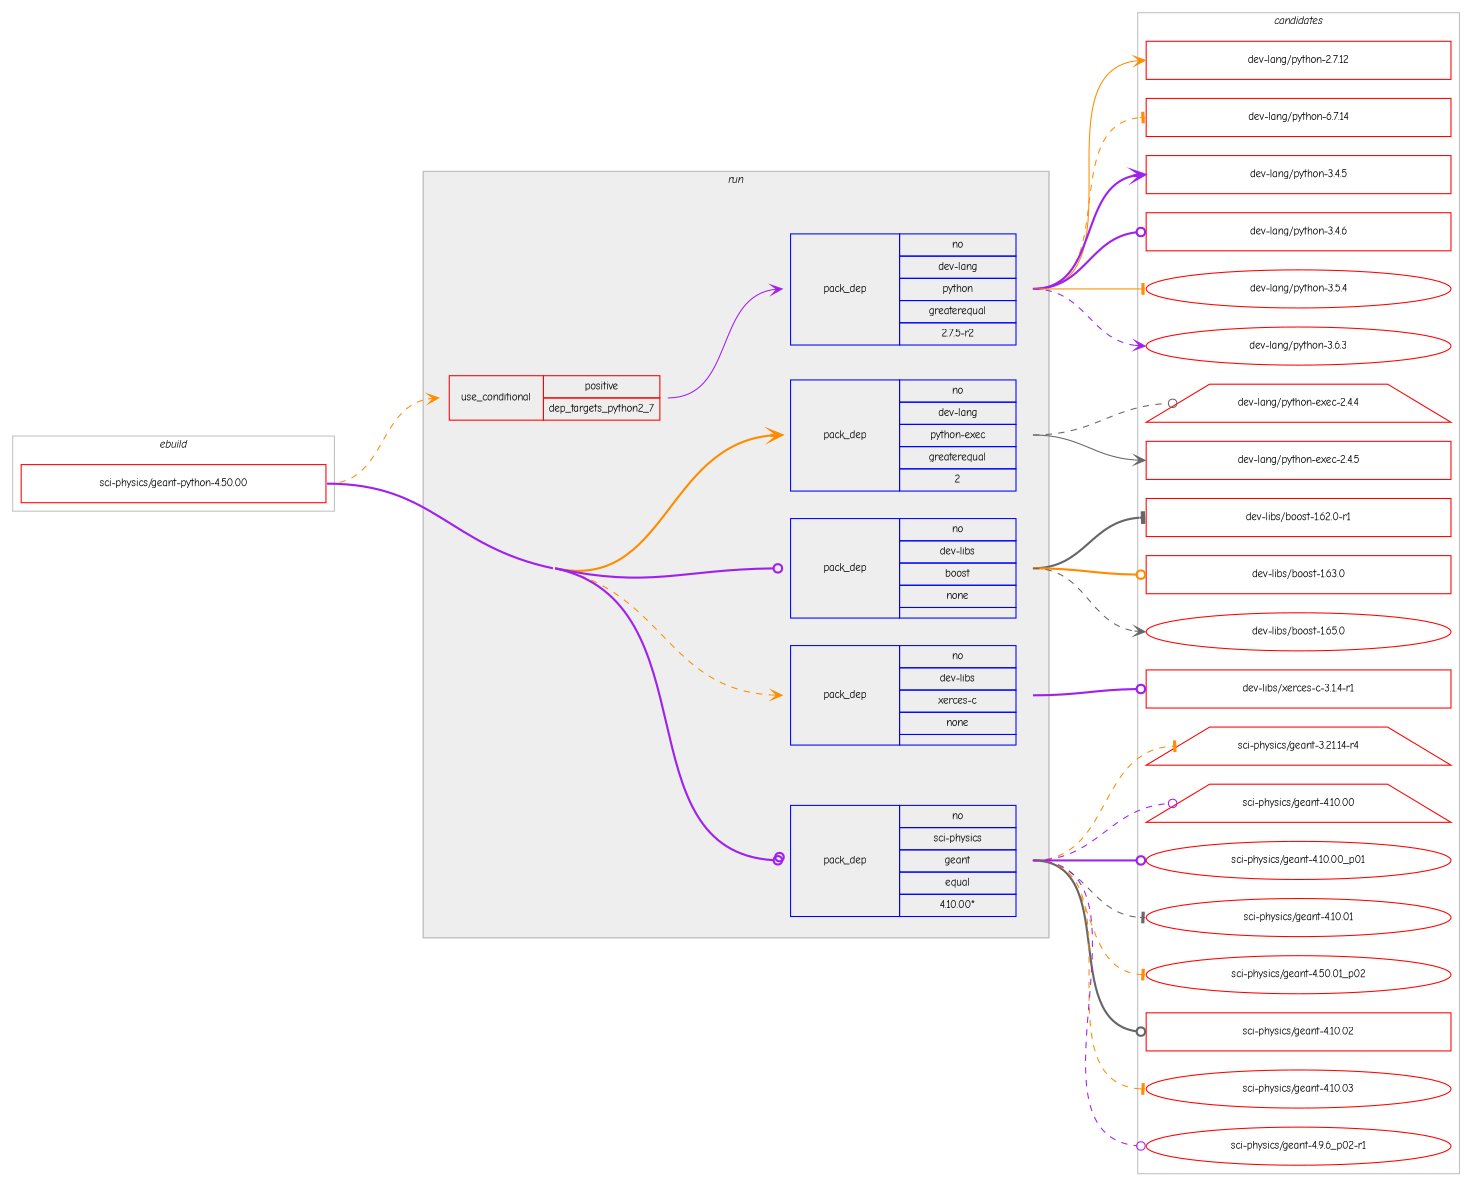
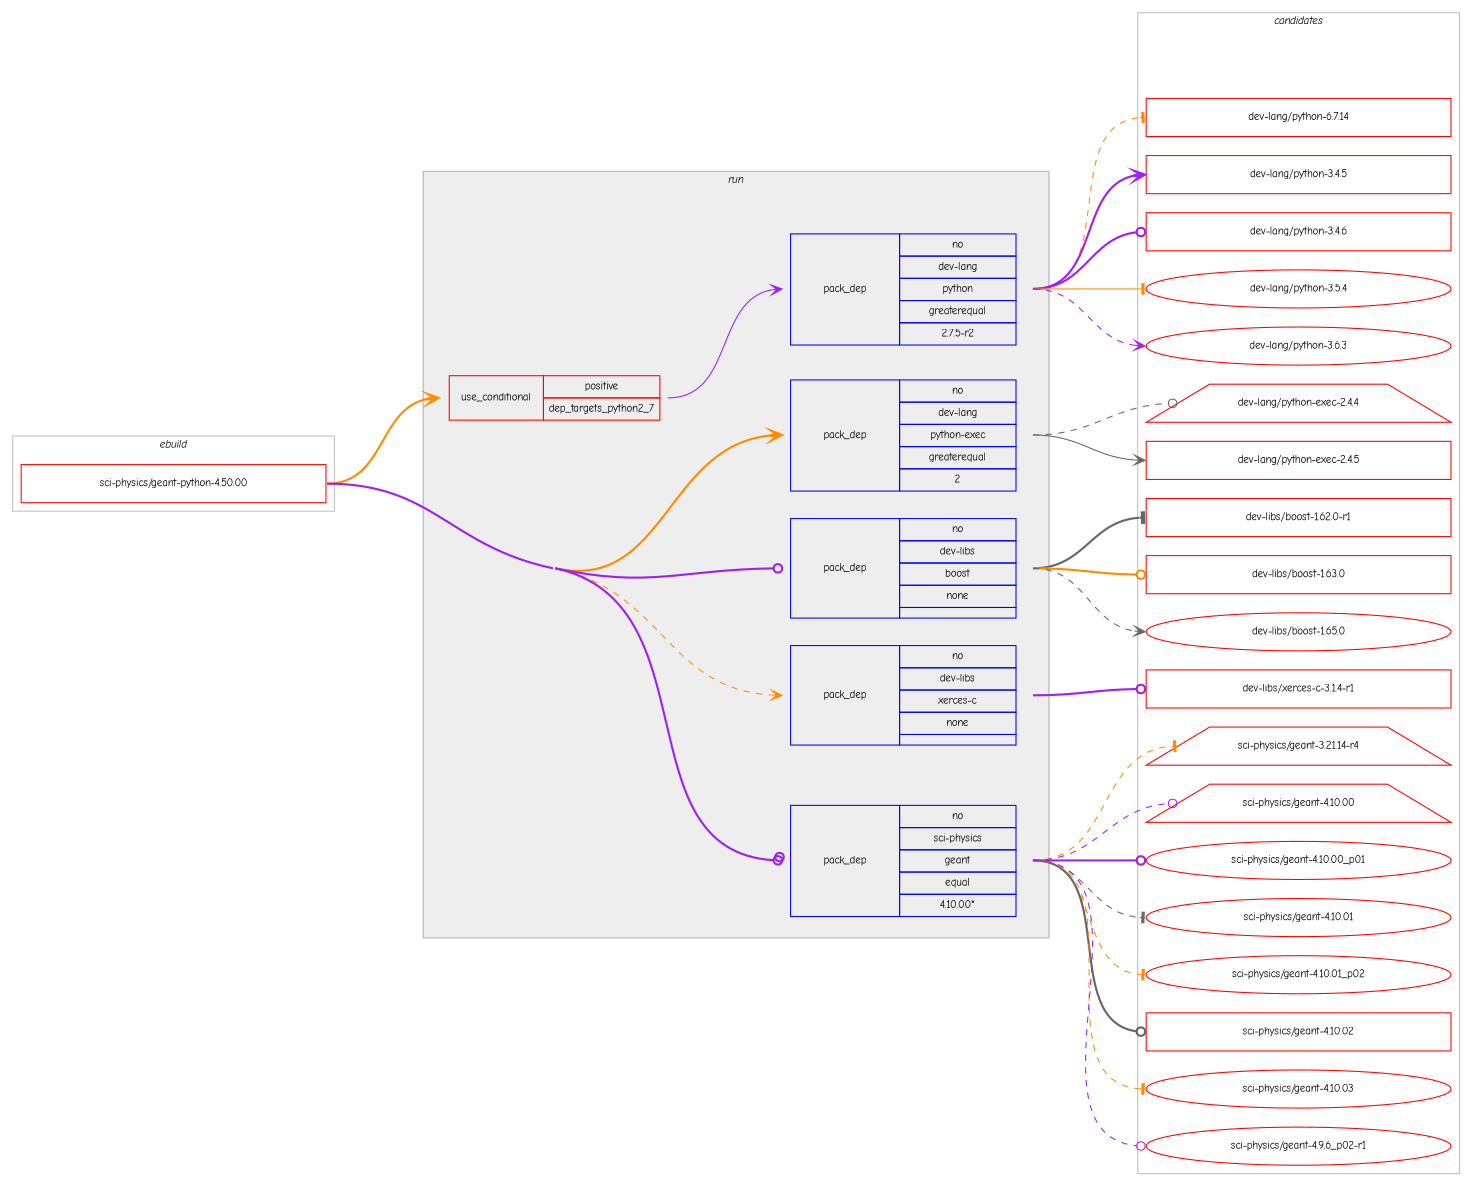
node "dev-lang/python-2.7.12": removed
edge "sci-physics/geant-python-4.50.00" -> "use_conditional": style dashed -> bold
node "sci-physics/geant-4.50.01_p02": label "sci-physics/geant-4.50.01_p02" -> "sci-physics/geant-4.10.01_p02"
